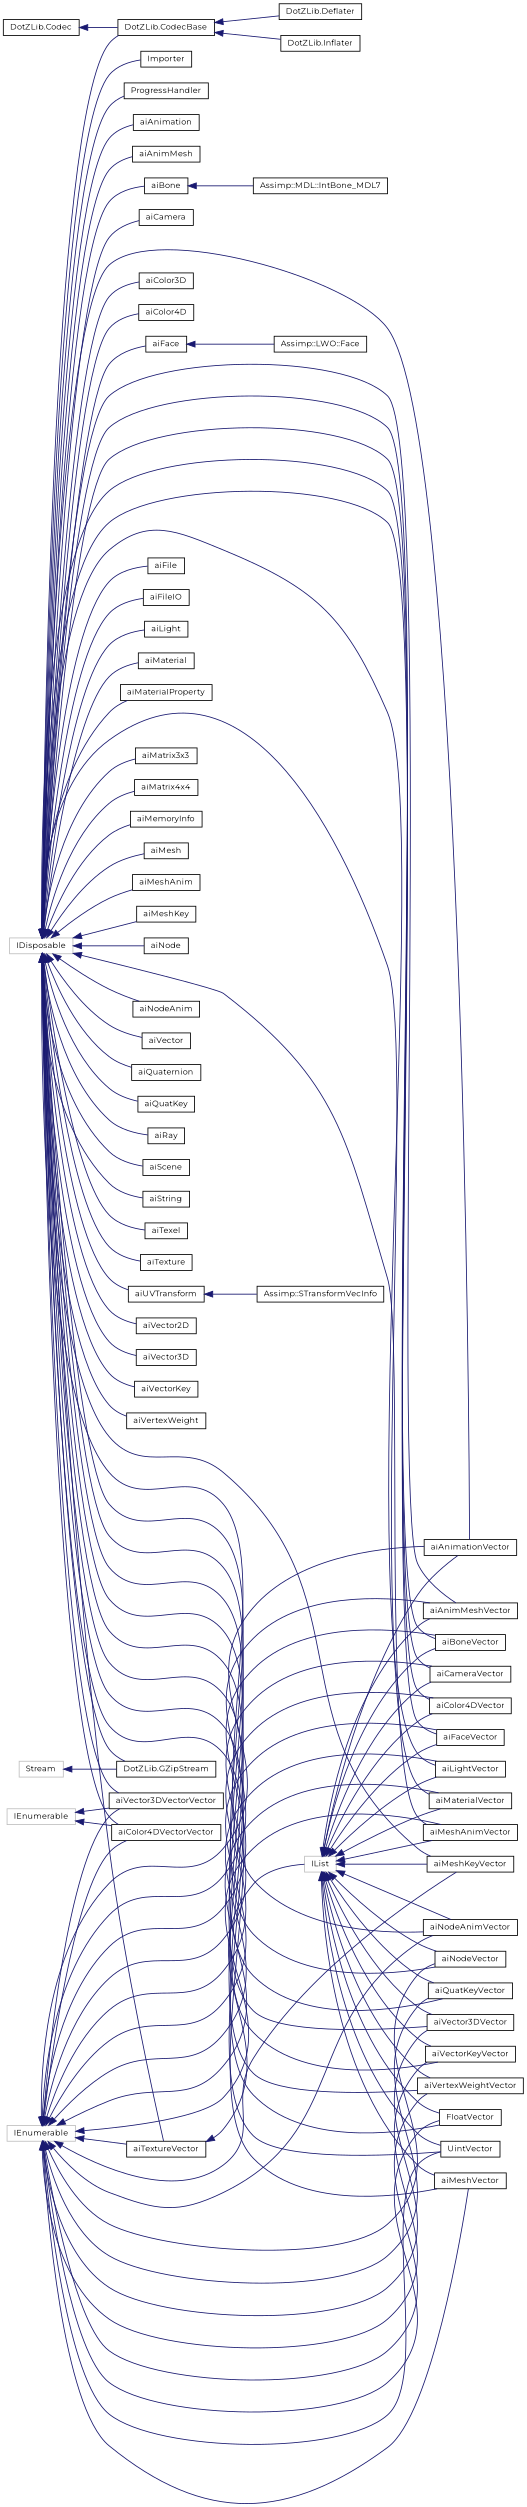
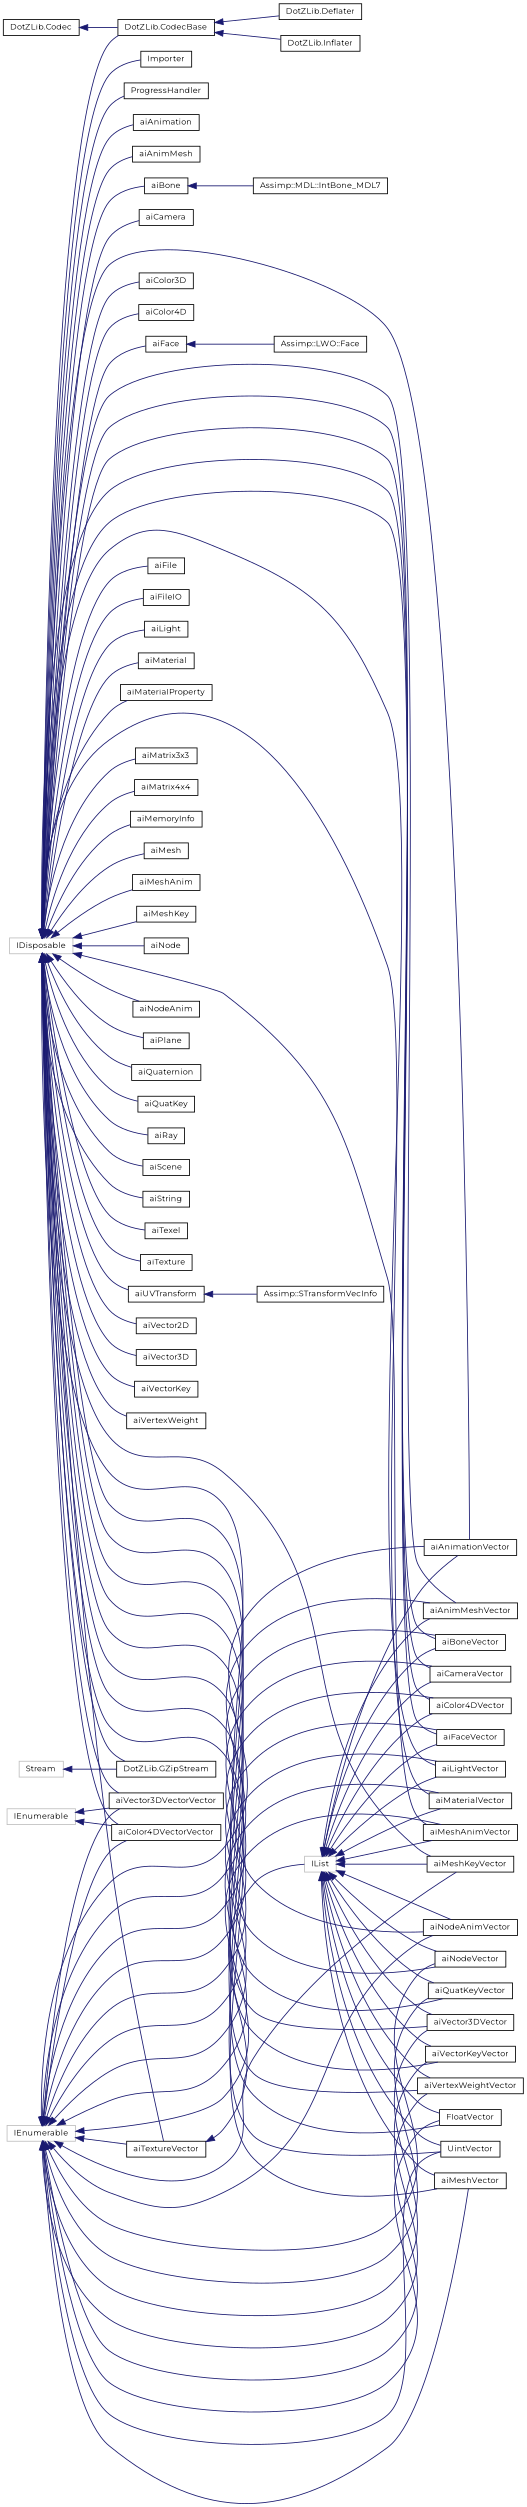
node "aiVector": label "aiVector" -> "aiPlane"
